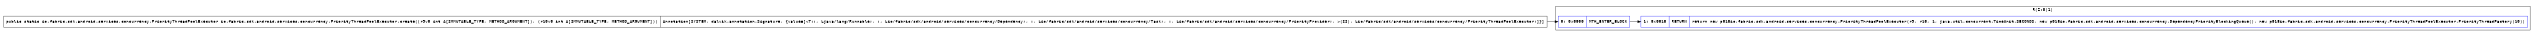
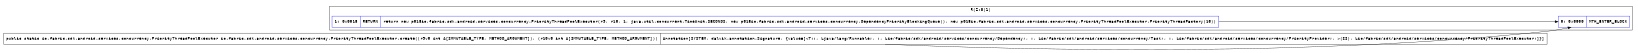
edge "0: 0x0000" -> "1: 0x0018": reversed
